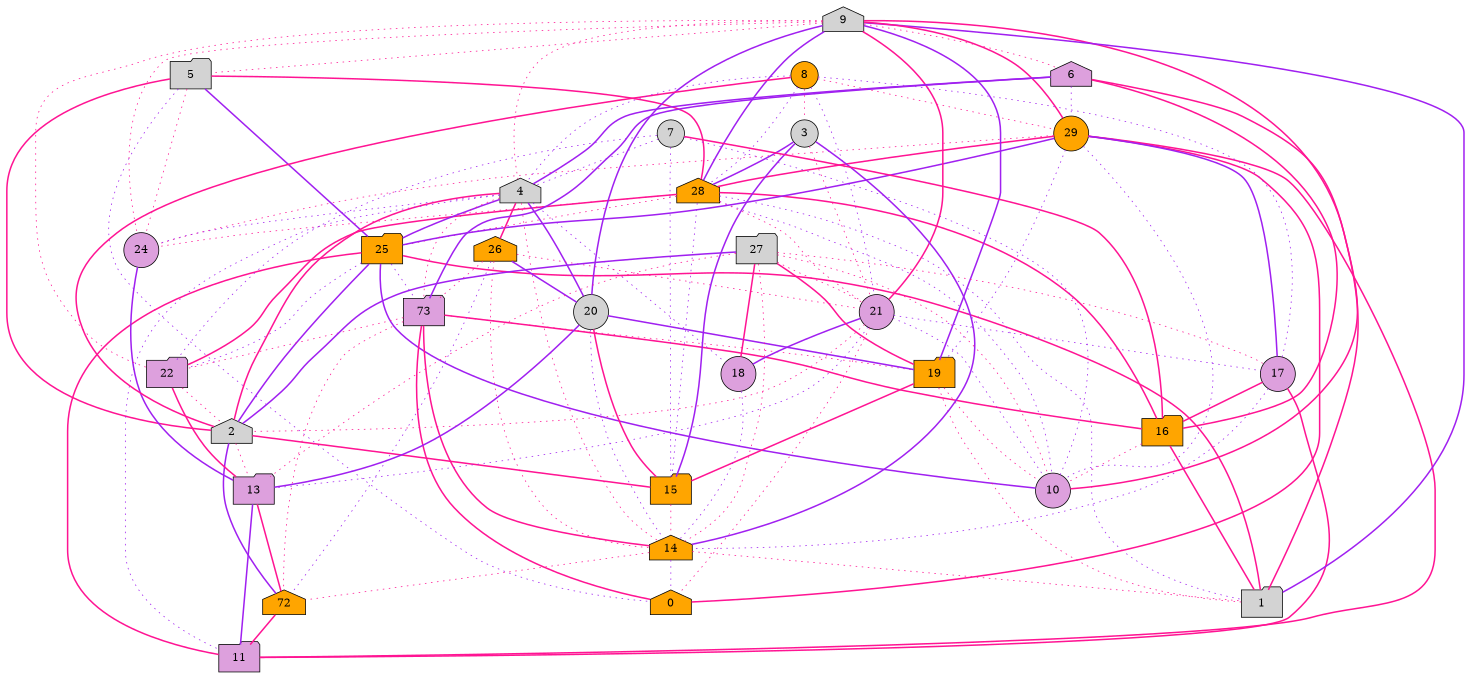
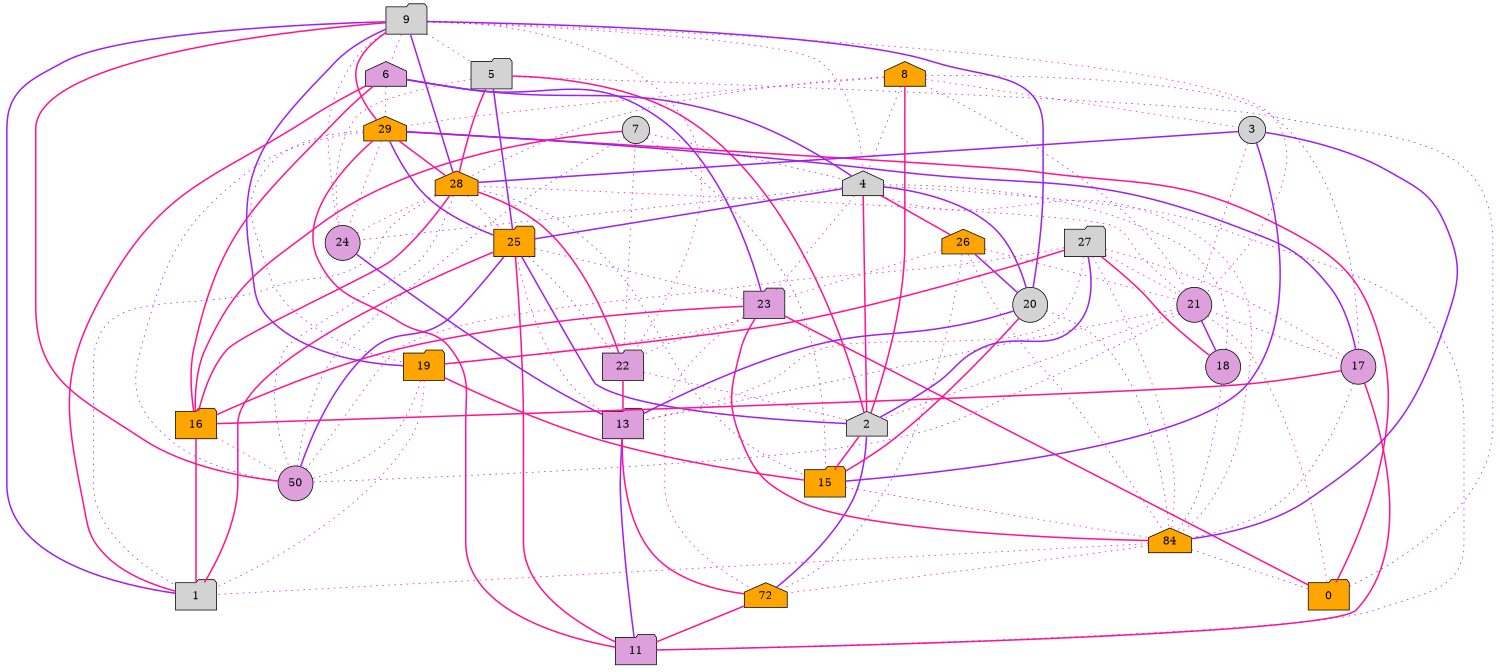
node "9": shape house -> folder
node "8": shape circle -> house
node "29": shape circle -> house
edge "9" -- "21": style bold -> dotted
node "73": label "73" -> "23"
edge "20" -- "19": removed
edge "2" -- "13": now "25" -- "13"
node "10": label "10" -> "50"
node "14": label "14" -> "84"
node "0": shape house -> folder
